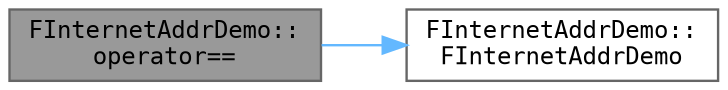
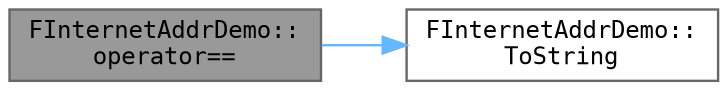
node "FInternetAddrDemo:: FInternetAddrDemo": label "FInternetAddrDemo:: FInternetAddrDemo" -> "FInternetAddrDemo:: ToString"
